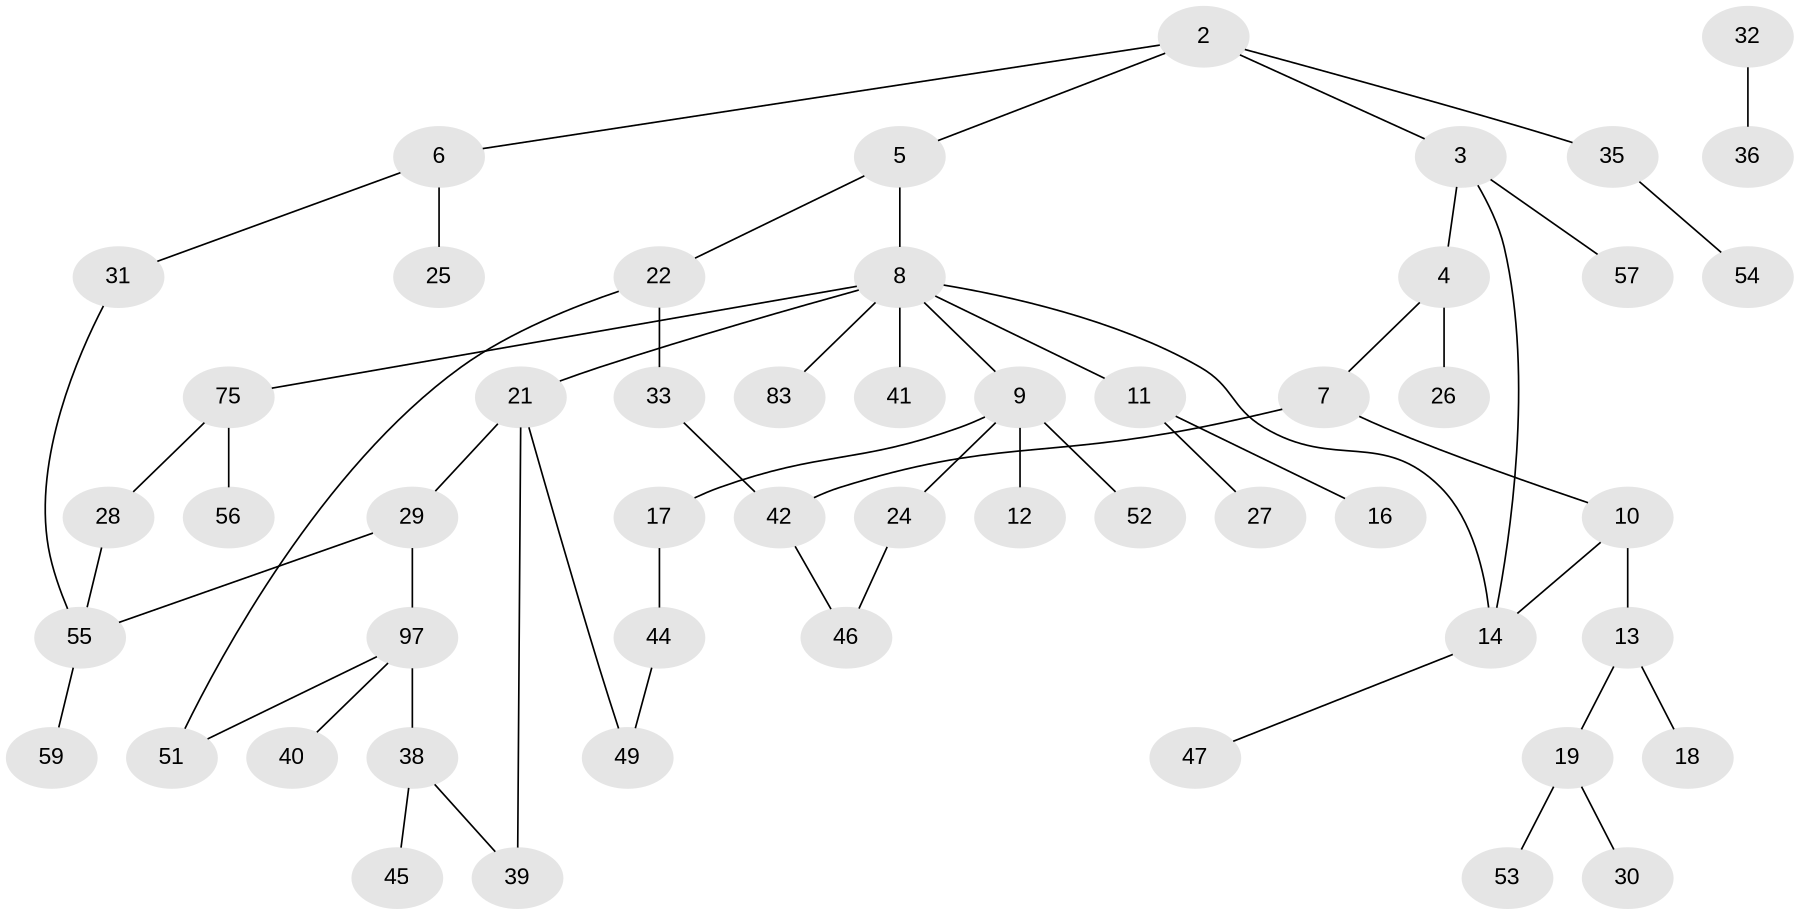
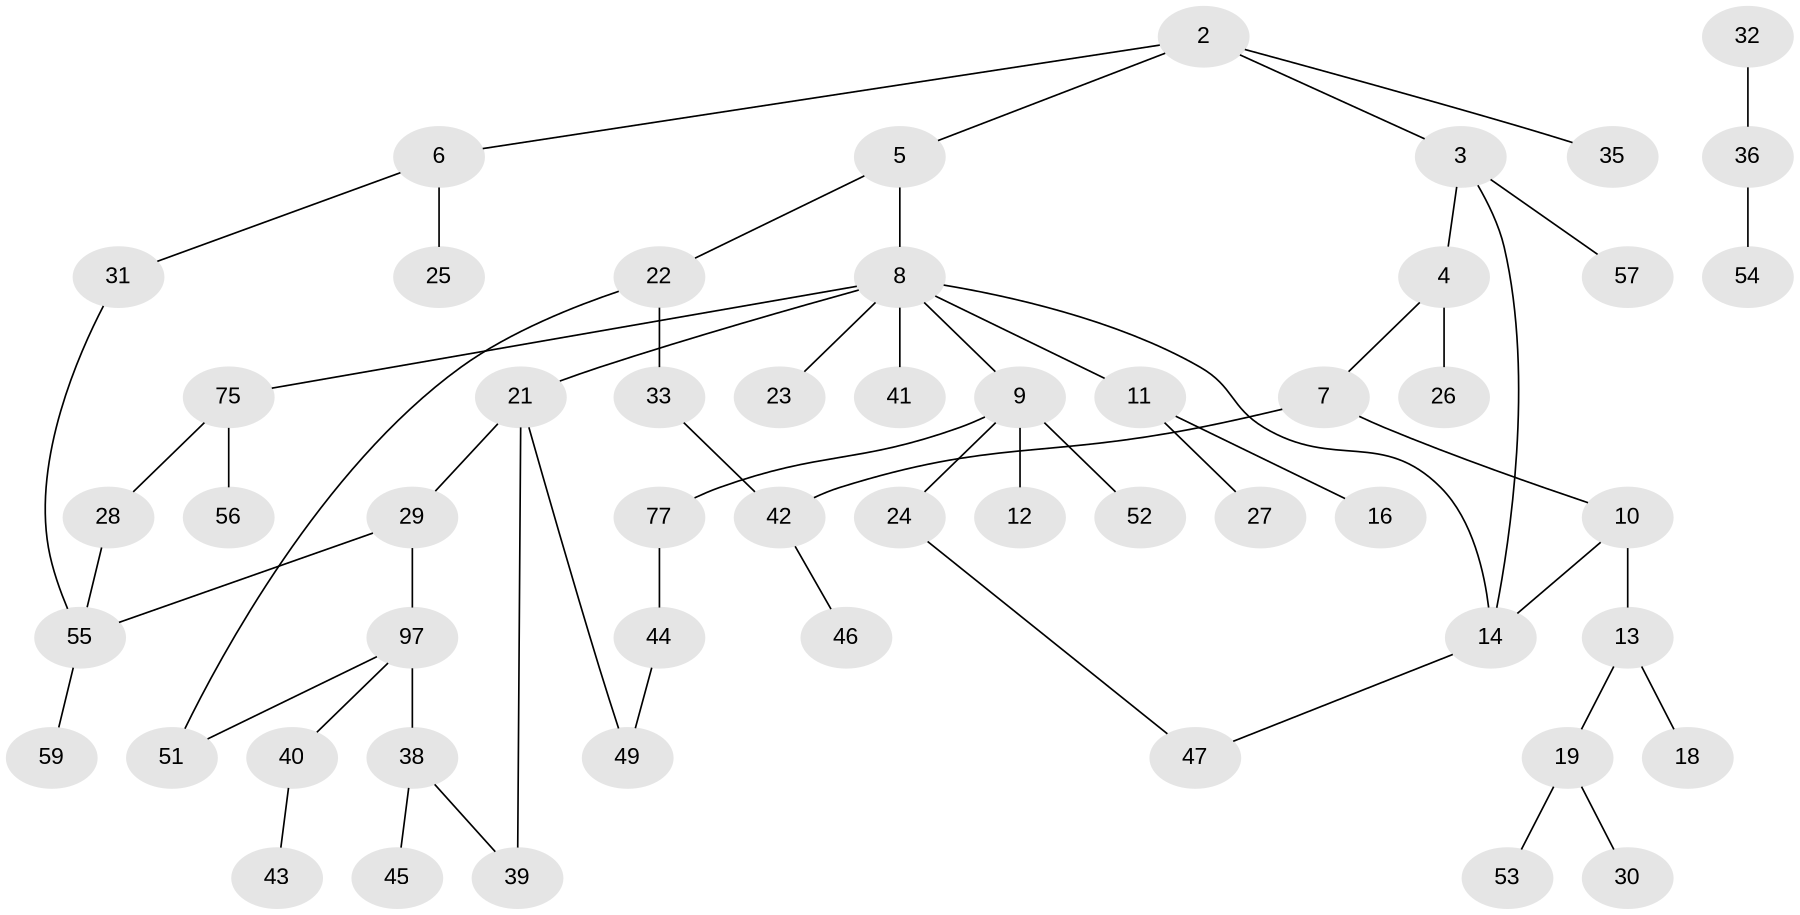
edge "35" -- "54": now "36" -- "54"
node "83": label "83" -> "23"
node "17": label "17" -> "77"
edge "24" -- "46": now "24" -- "47"
node "43": added
